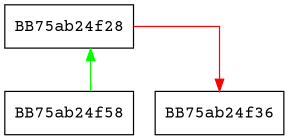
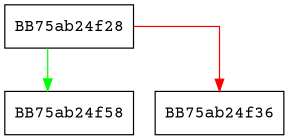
edge "BB75ab24f58" -> "BB75ab24f28": reversed
